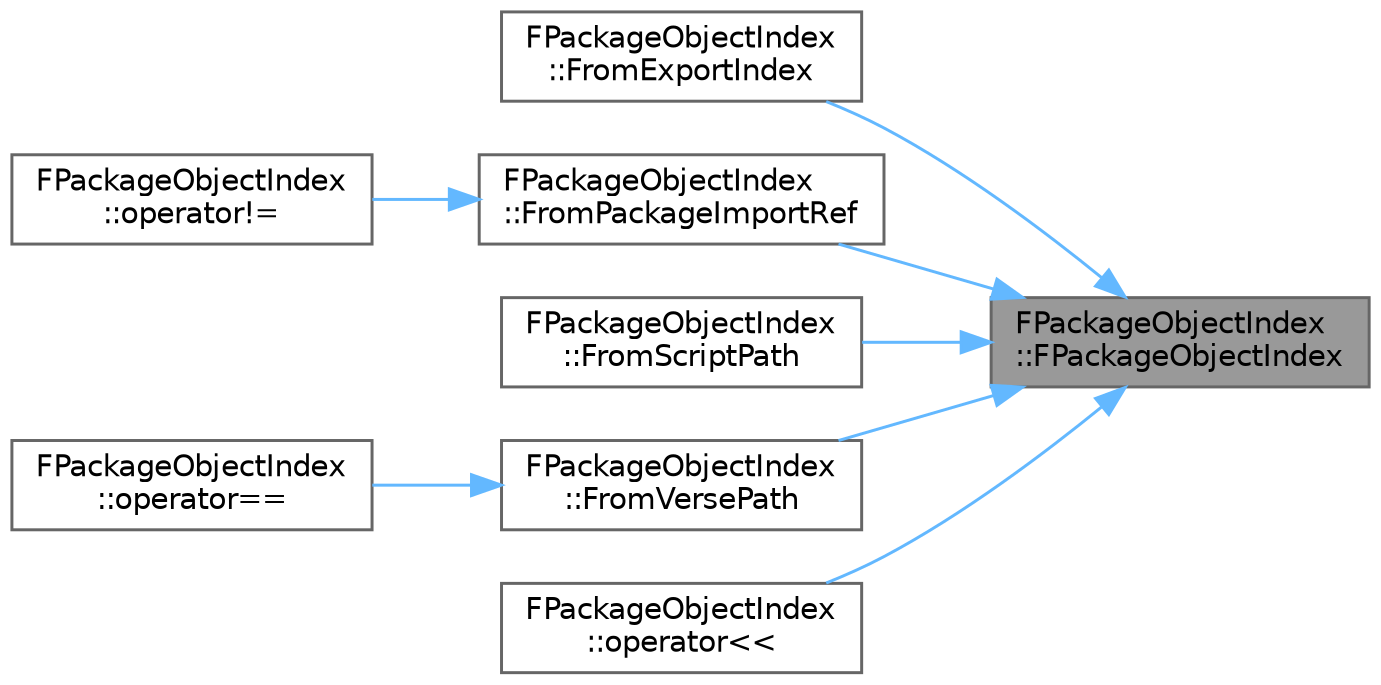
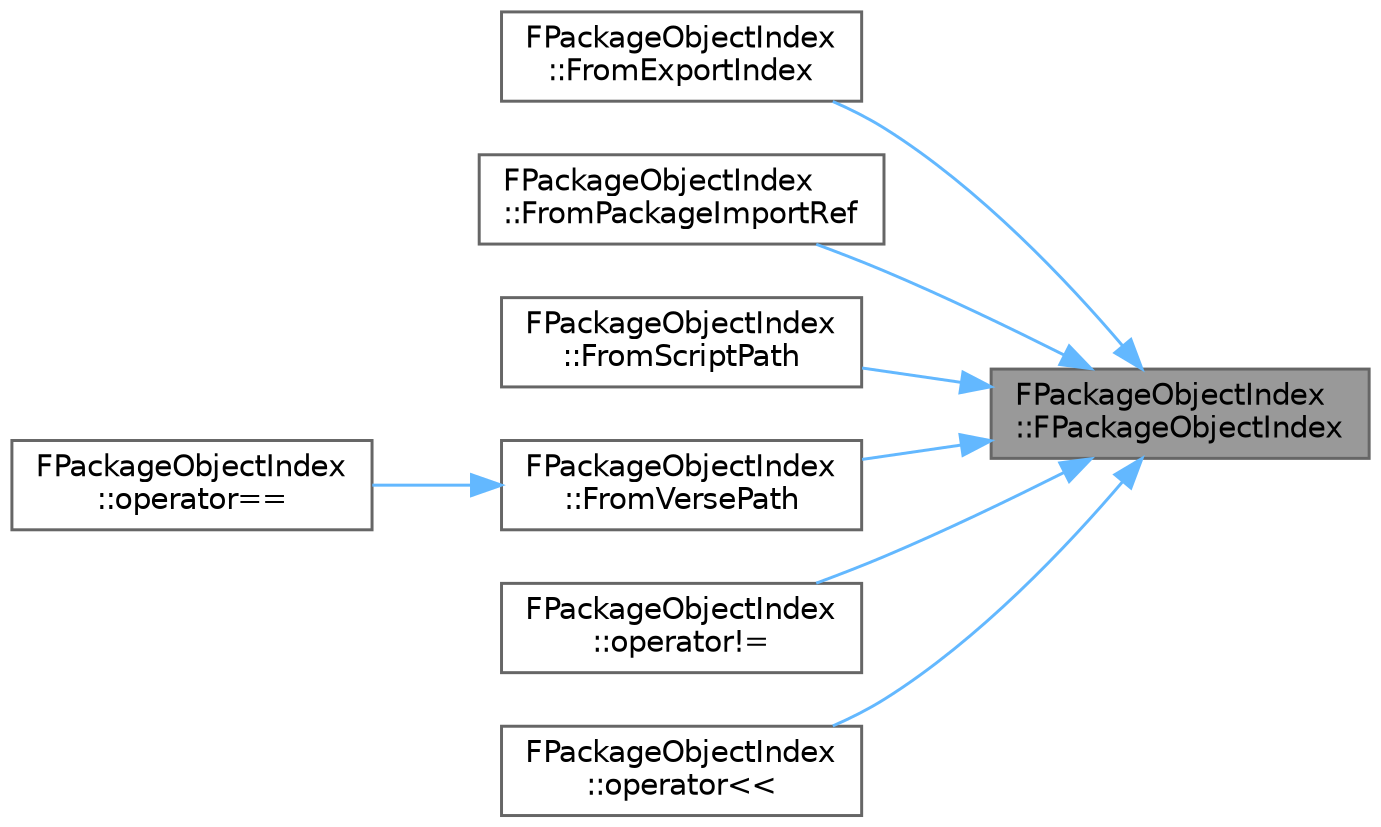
edge "FPackageObjectIndex ::operator!=" -> "FPackageObjectIndex ::FromPackageImportRef": now "FPackageObjectIndex ::operator!=" -> "FPackageObjectIndex ::FPackageObjectIndex"
